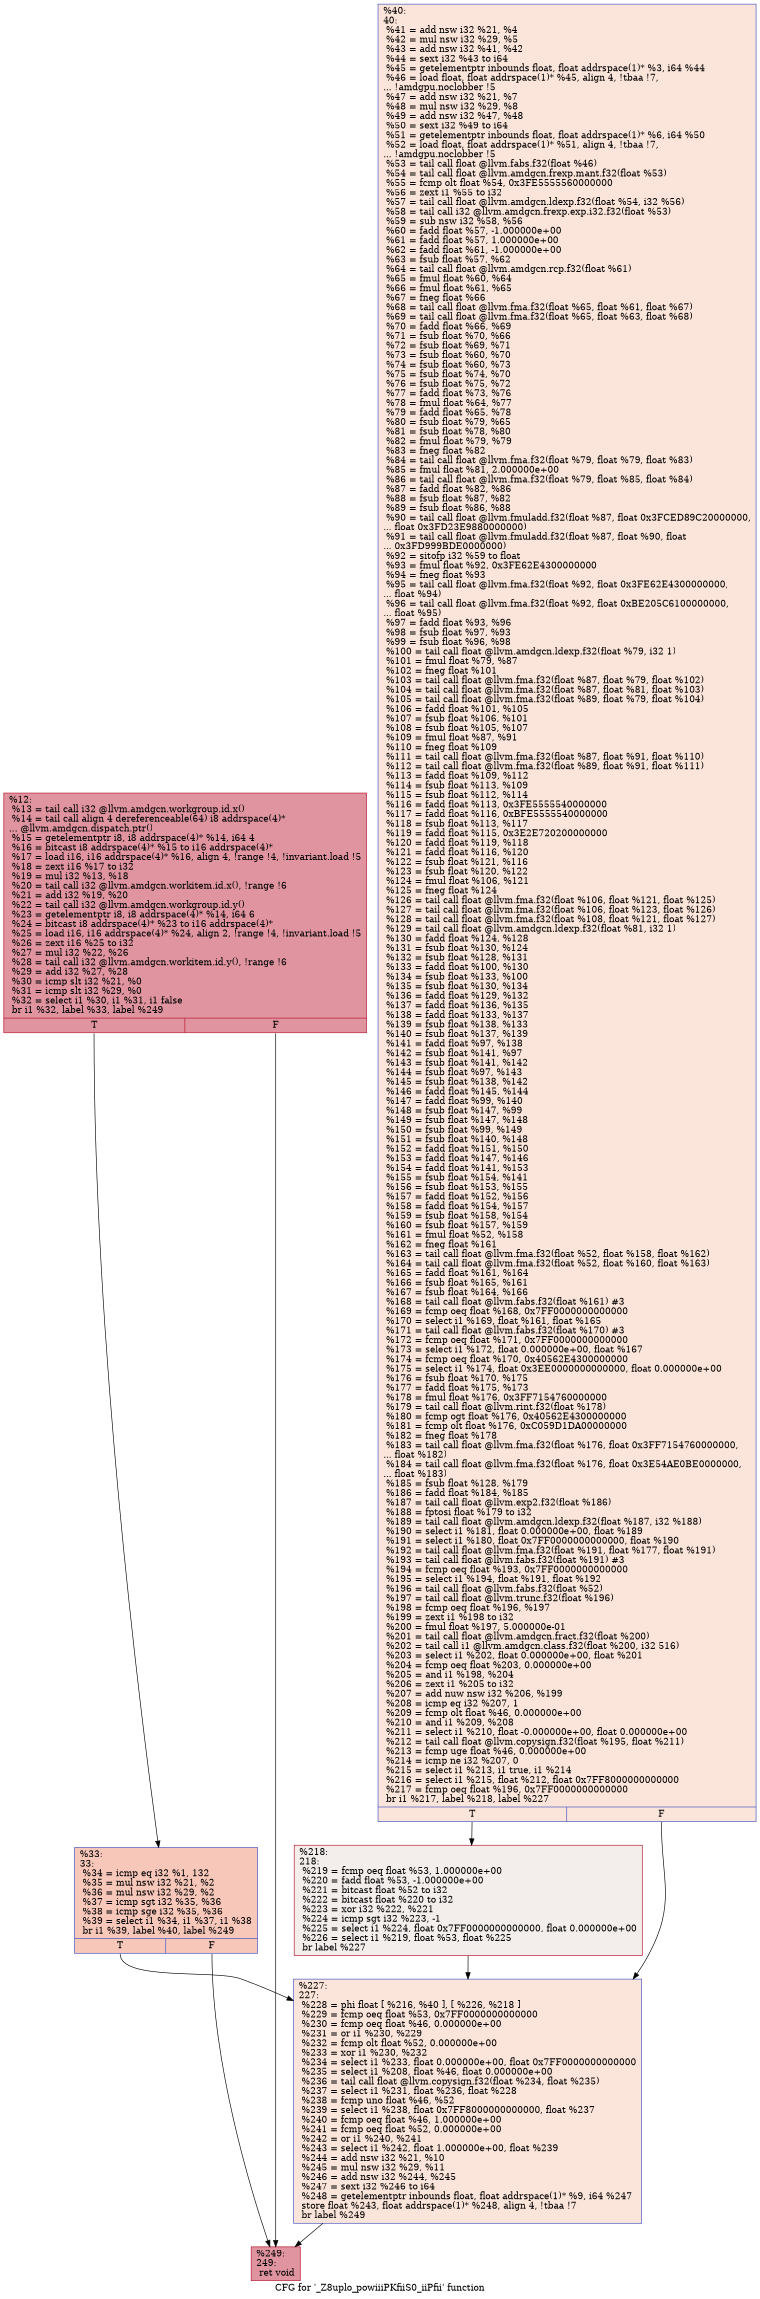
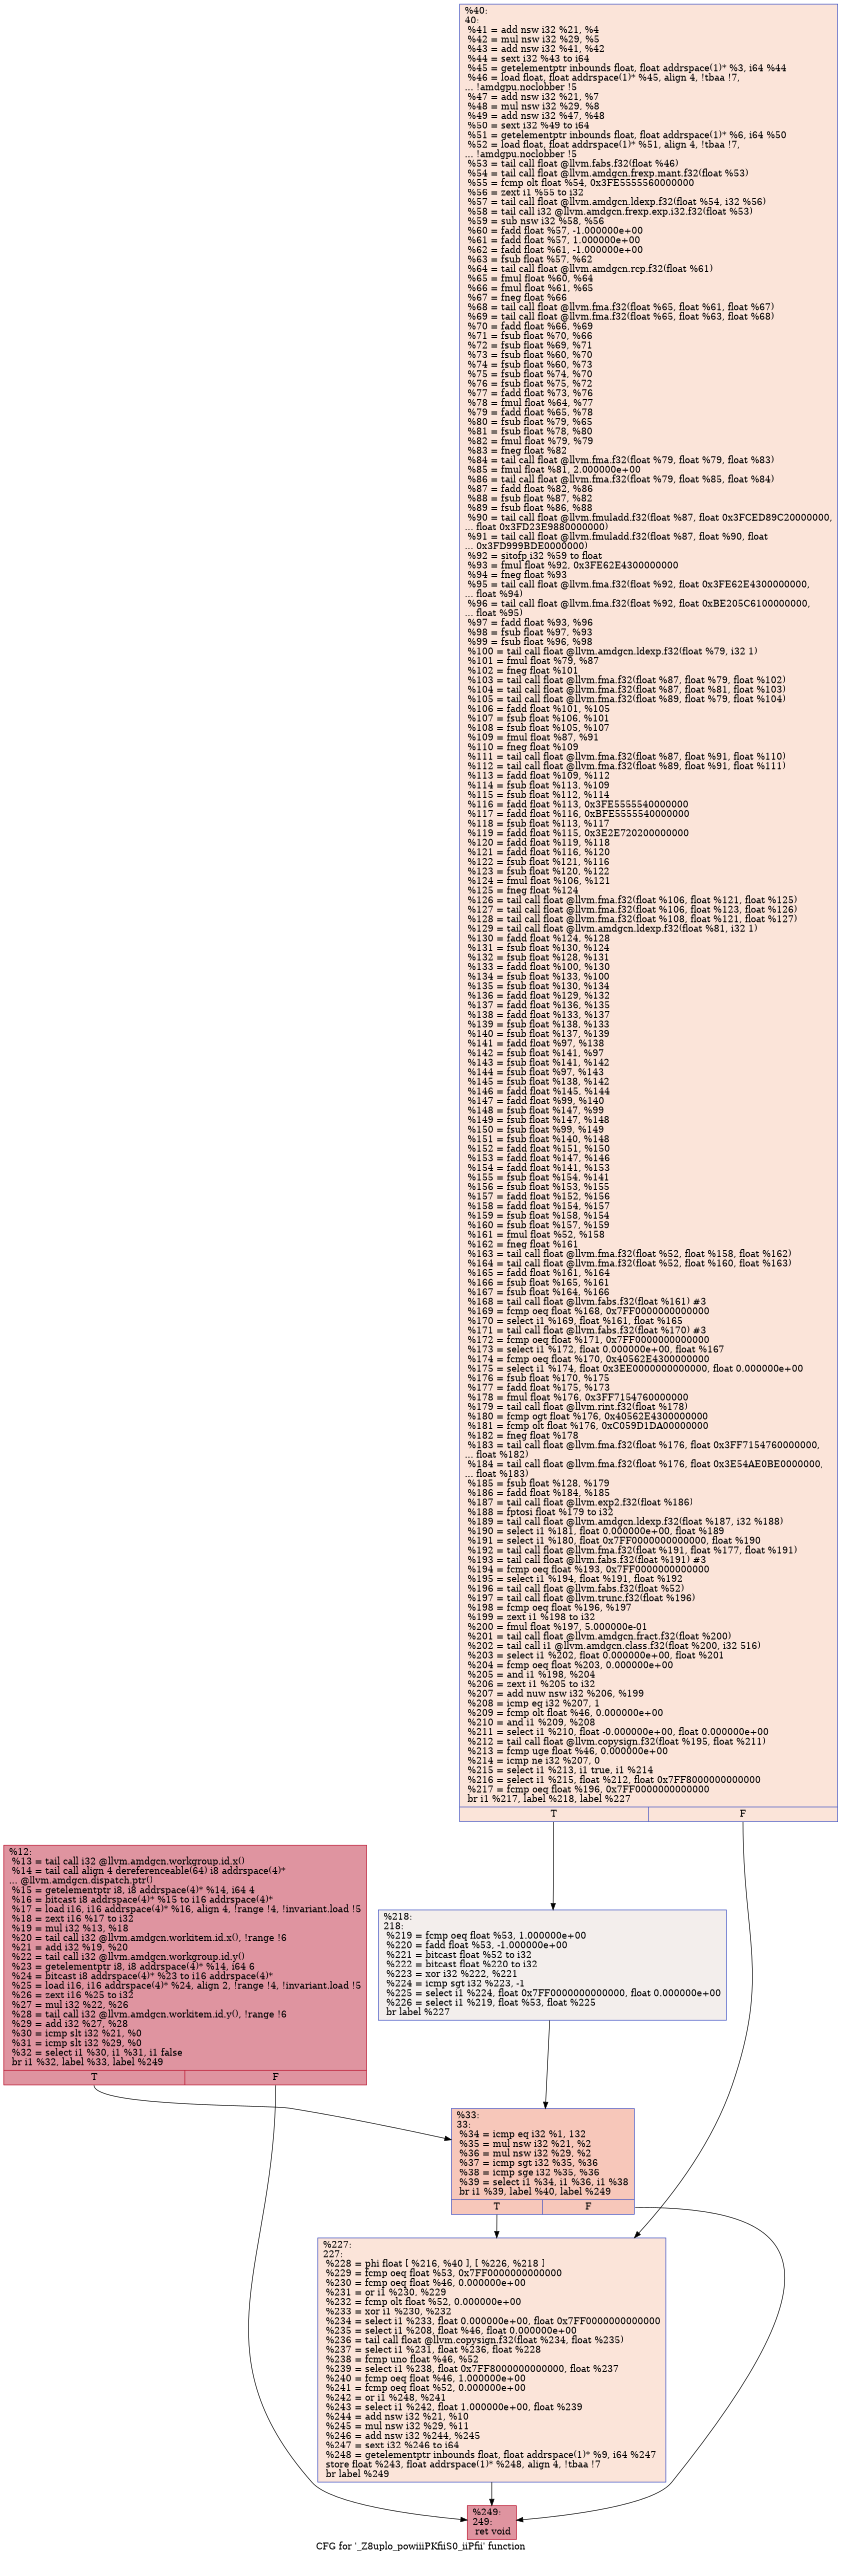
node "%218:": color #b70d28ff -> #3d50c3ff
node "%33:": text "%39 = select i1 %34, i1 %37, i1 %38" -> "%39 = select i1 %34, i1 %36, i1 %38"
edge "%218:" -> "%227:": now "%218:" -> "%33:"
node "%227:": text "%242 = or i1 %240, %241" -> "%242 = or i1 %248, %241"
